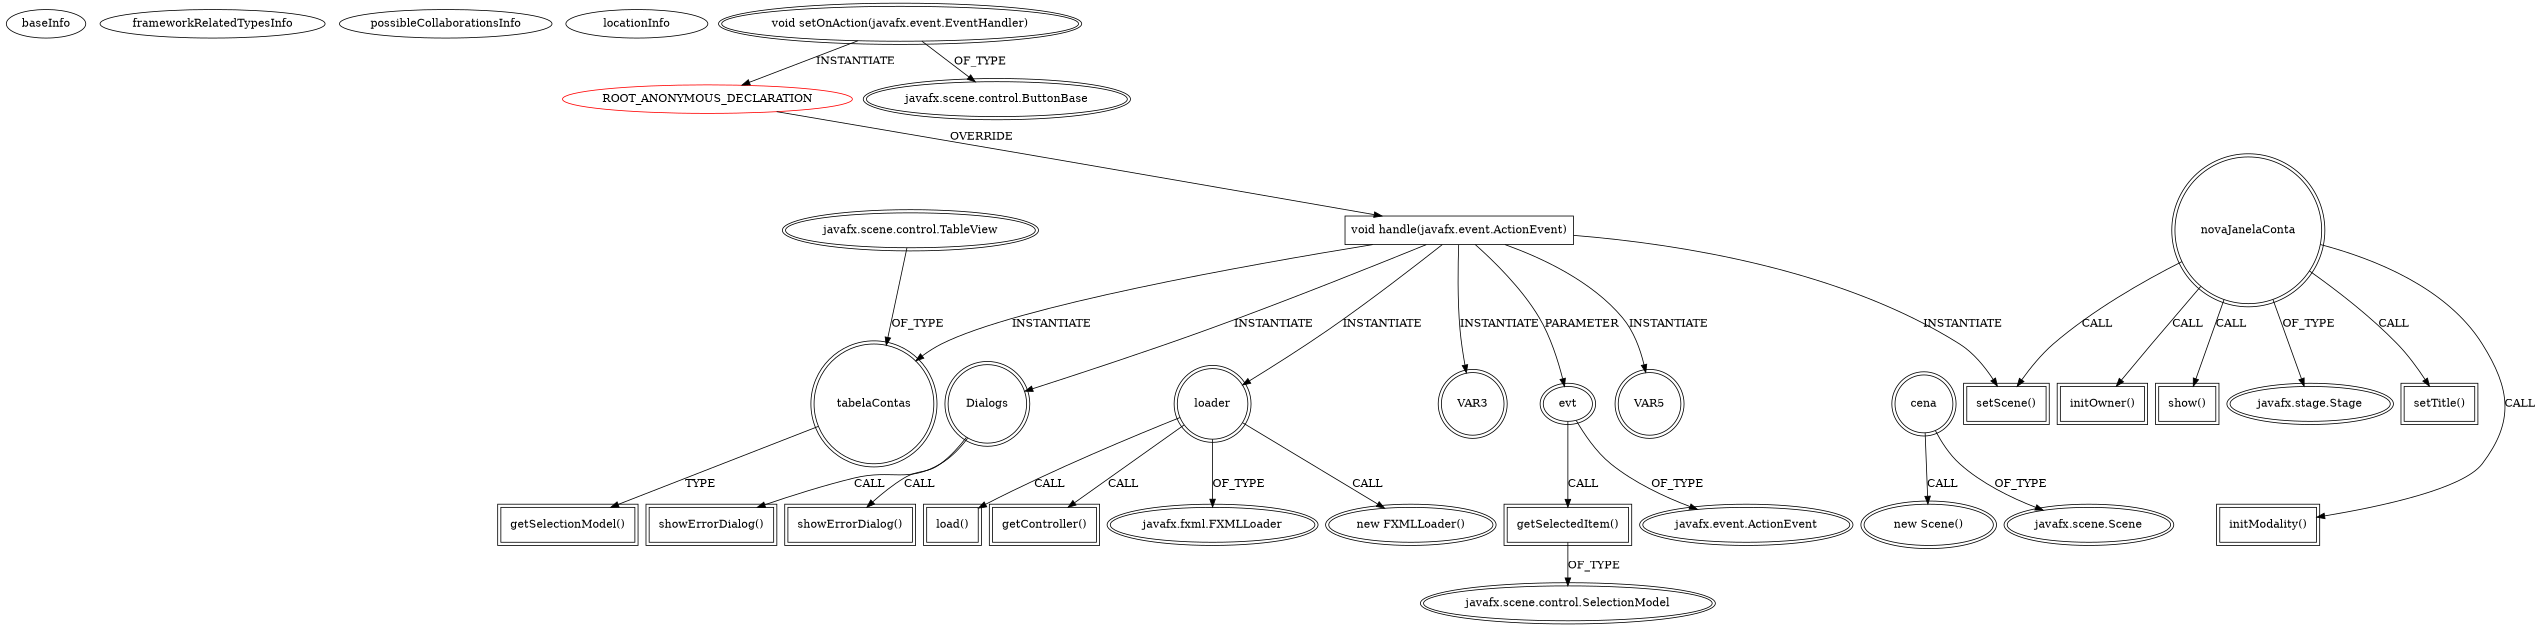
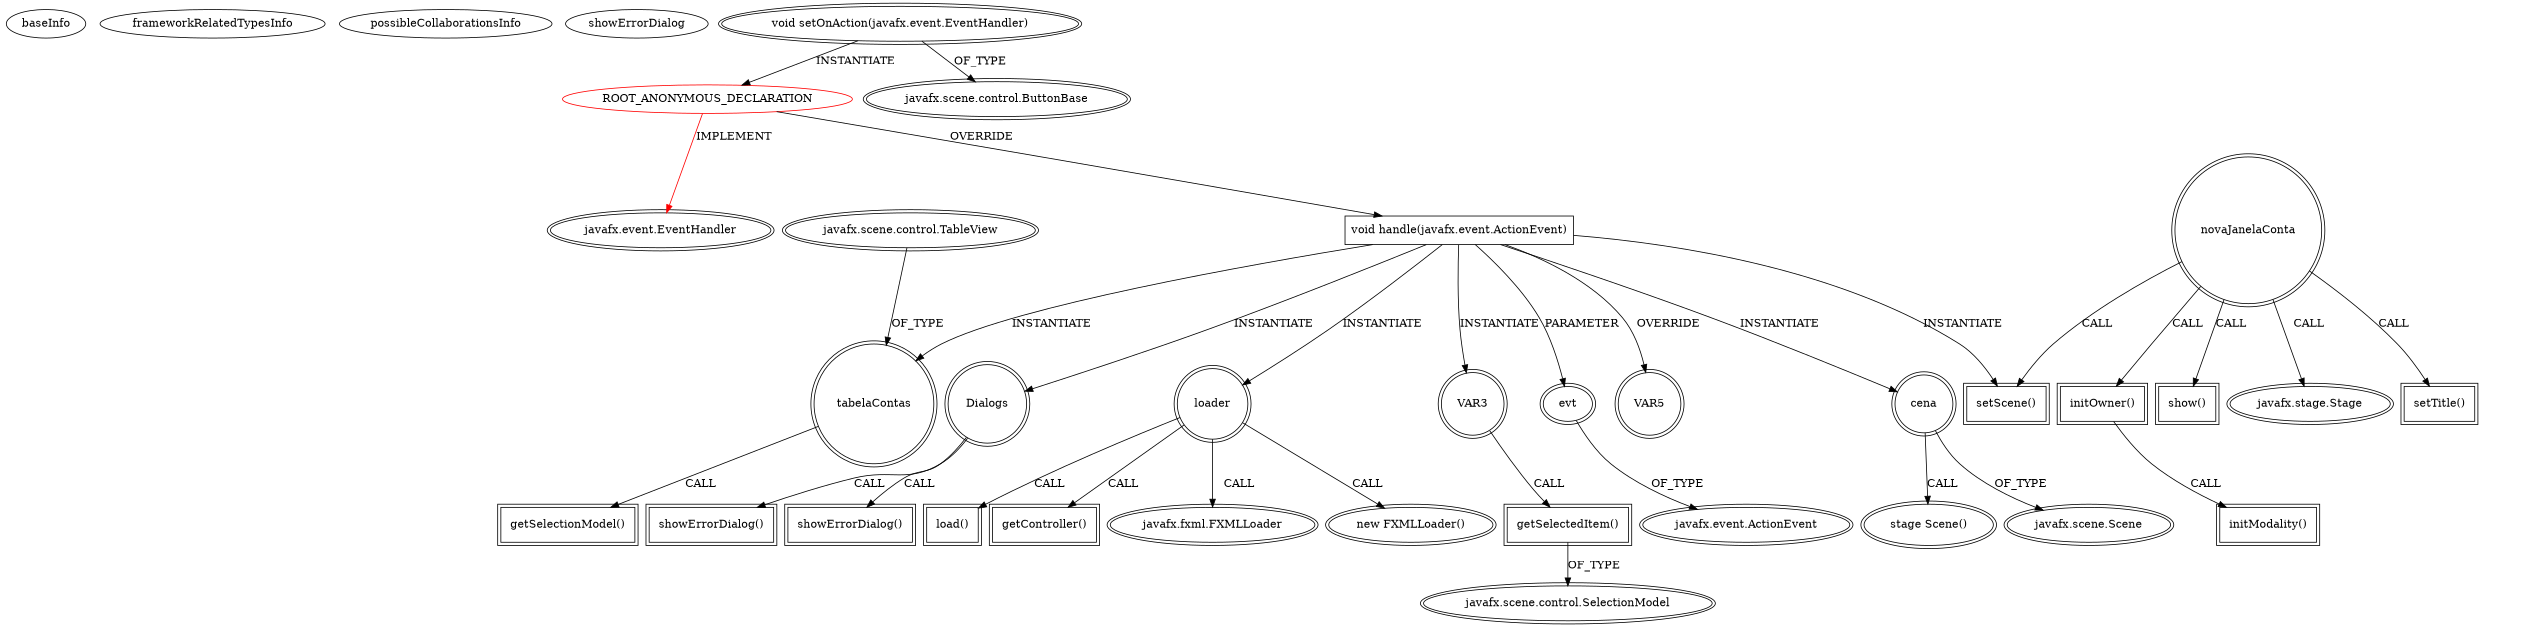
node "locationInfo": label "locationInfo" -> "showErrorDialog"
node "javafx.event.EventHandler": added
edge "void handle(javafx.event.ActionEvent)" -> "cena": added, label "INSTANTIATE"
edge "void handle(javafx.event.ActionEvent)" -> "VAR5": label "INSTANTIATE" -> "OVERRIDE"
edge "novaJanelaConta" -> "javafx.stage.Stage": label "OF_TYPE" -> "CALL"
edge "novaJanelaConta" -> "initModality()": now "initOwner()" -> "initModality()"
edge "evt" -> "getSelectedItem()": now "VAR3" -> "getSelectedItem()"
edge "tabelaContas" -> "getSelectionModel()": label "TYPE" -> "CALL"
edge "loader" -> "javafx.fxml.FXMLLoader": label "OF_TYPE" -> "CALL"
node "new Scene()": label "new Scene()" -> "stage Scene()"
